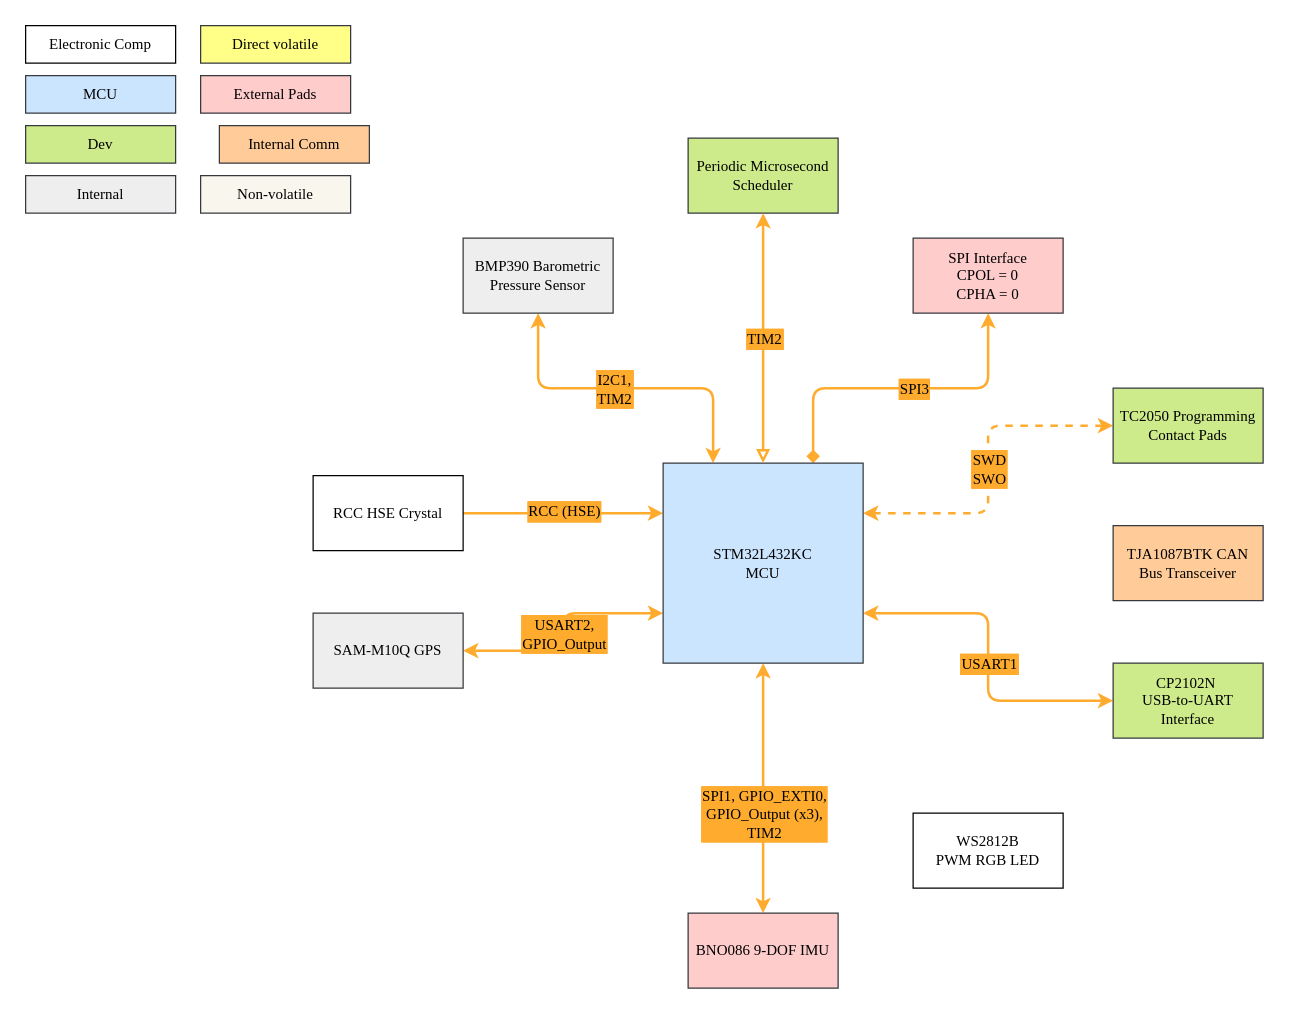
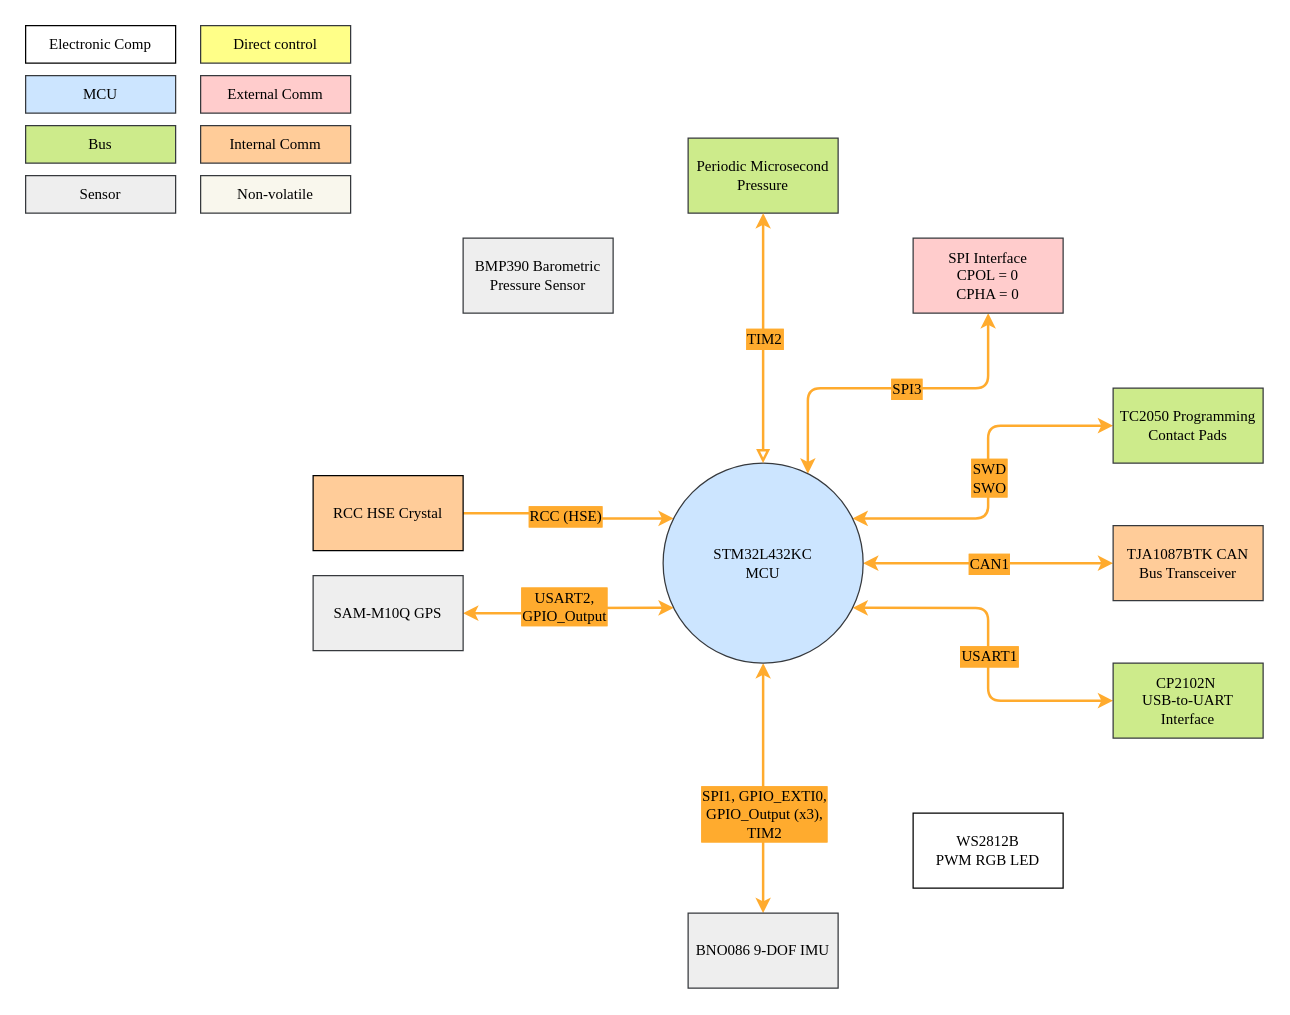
node "Direct volatile": label "Direct volatile" -> "Direct control"
node "External Pads": label "External Pads" -> "External Comm"
node "Dev": label "Dev" -> "Bus"
node "Internal Comm": moved (294, 144) -> (276, 144)
node "Periodic Microsecond Scheduler": label "Periodic Microsecond Scheduler" -> "Periodic Microsecond Pressure"
node "Internal": label "Internal" -> "Sensor"
edge "BMP390 Barometric Pressure Sensor" -- "STM32L432KCMCU": removed, label "I2C1, TIM2"
edge "SPI Interface CPOL = 0 CPHA = 0" -- "STM32L432KCMCU": arrowhead diamond -> classic
edge "TC2050 Programming Contact Pads" -- "STM32L432KCMCU": style dashed -> solid
node "RCC HSE Crystal": fillcolor #ffffff -> #ffcc99
node "STM32L432KCMCU": shape rectangle -> ellipse
edge "STM32L432KCMCU" -- "TJA1087BTK CAN Bus Transceiver": added, label "CAN1"
node "SAM-M10Q GPS": moved (388, 651) -> (388, 613)
node "BNO086 9-DOF IMU": fillcolor #ffcccc -> #eeeeee
